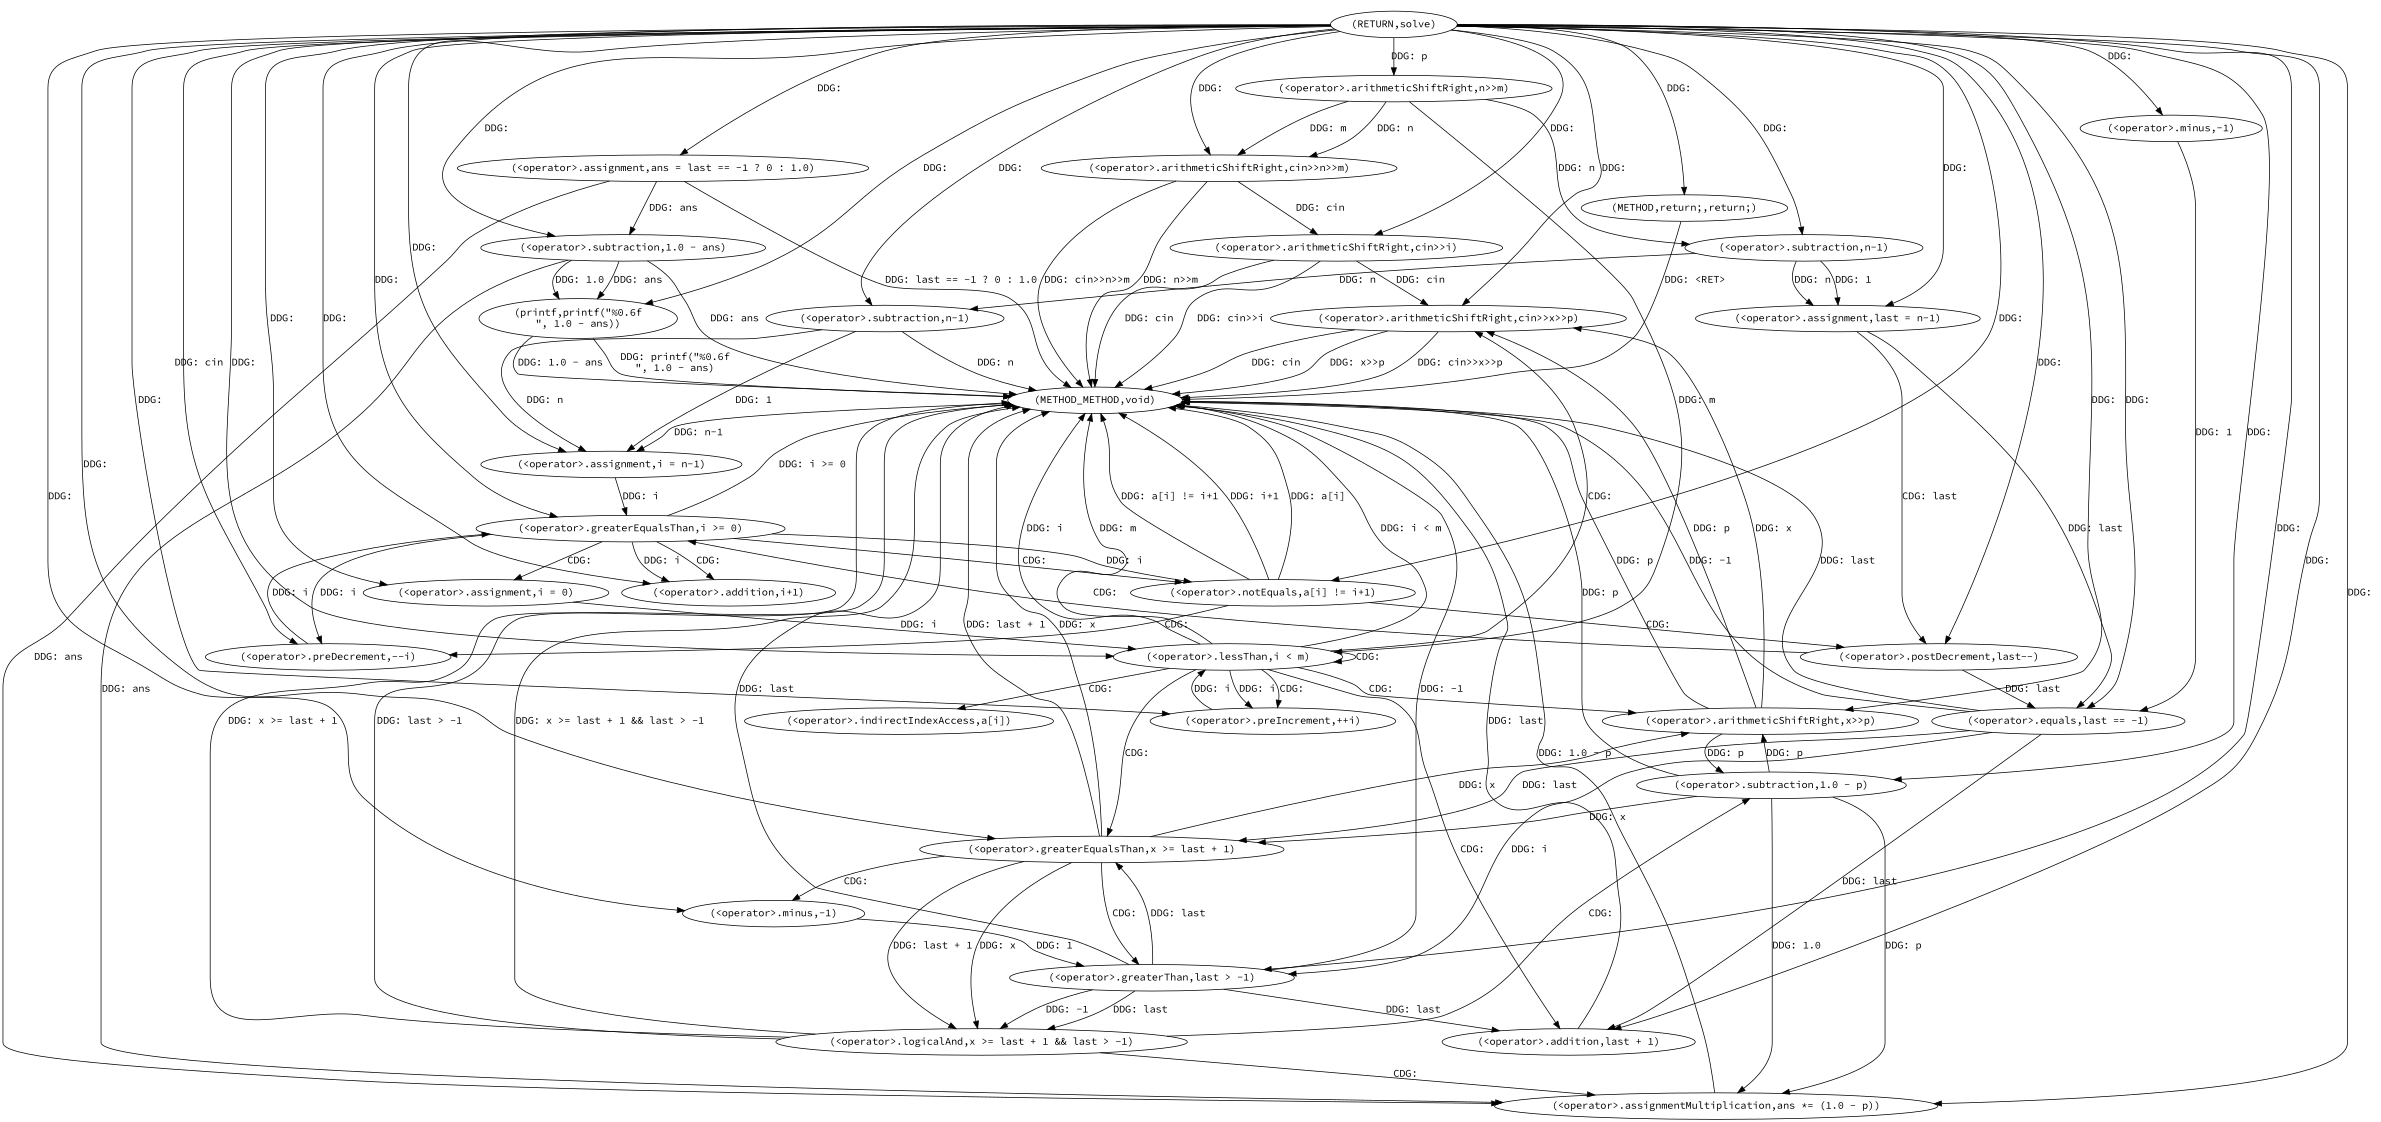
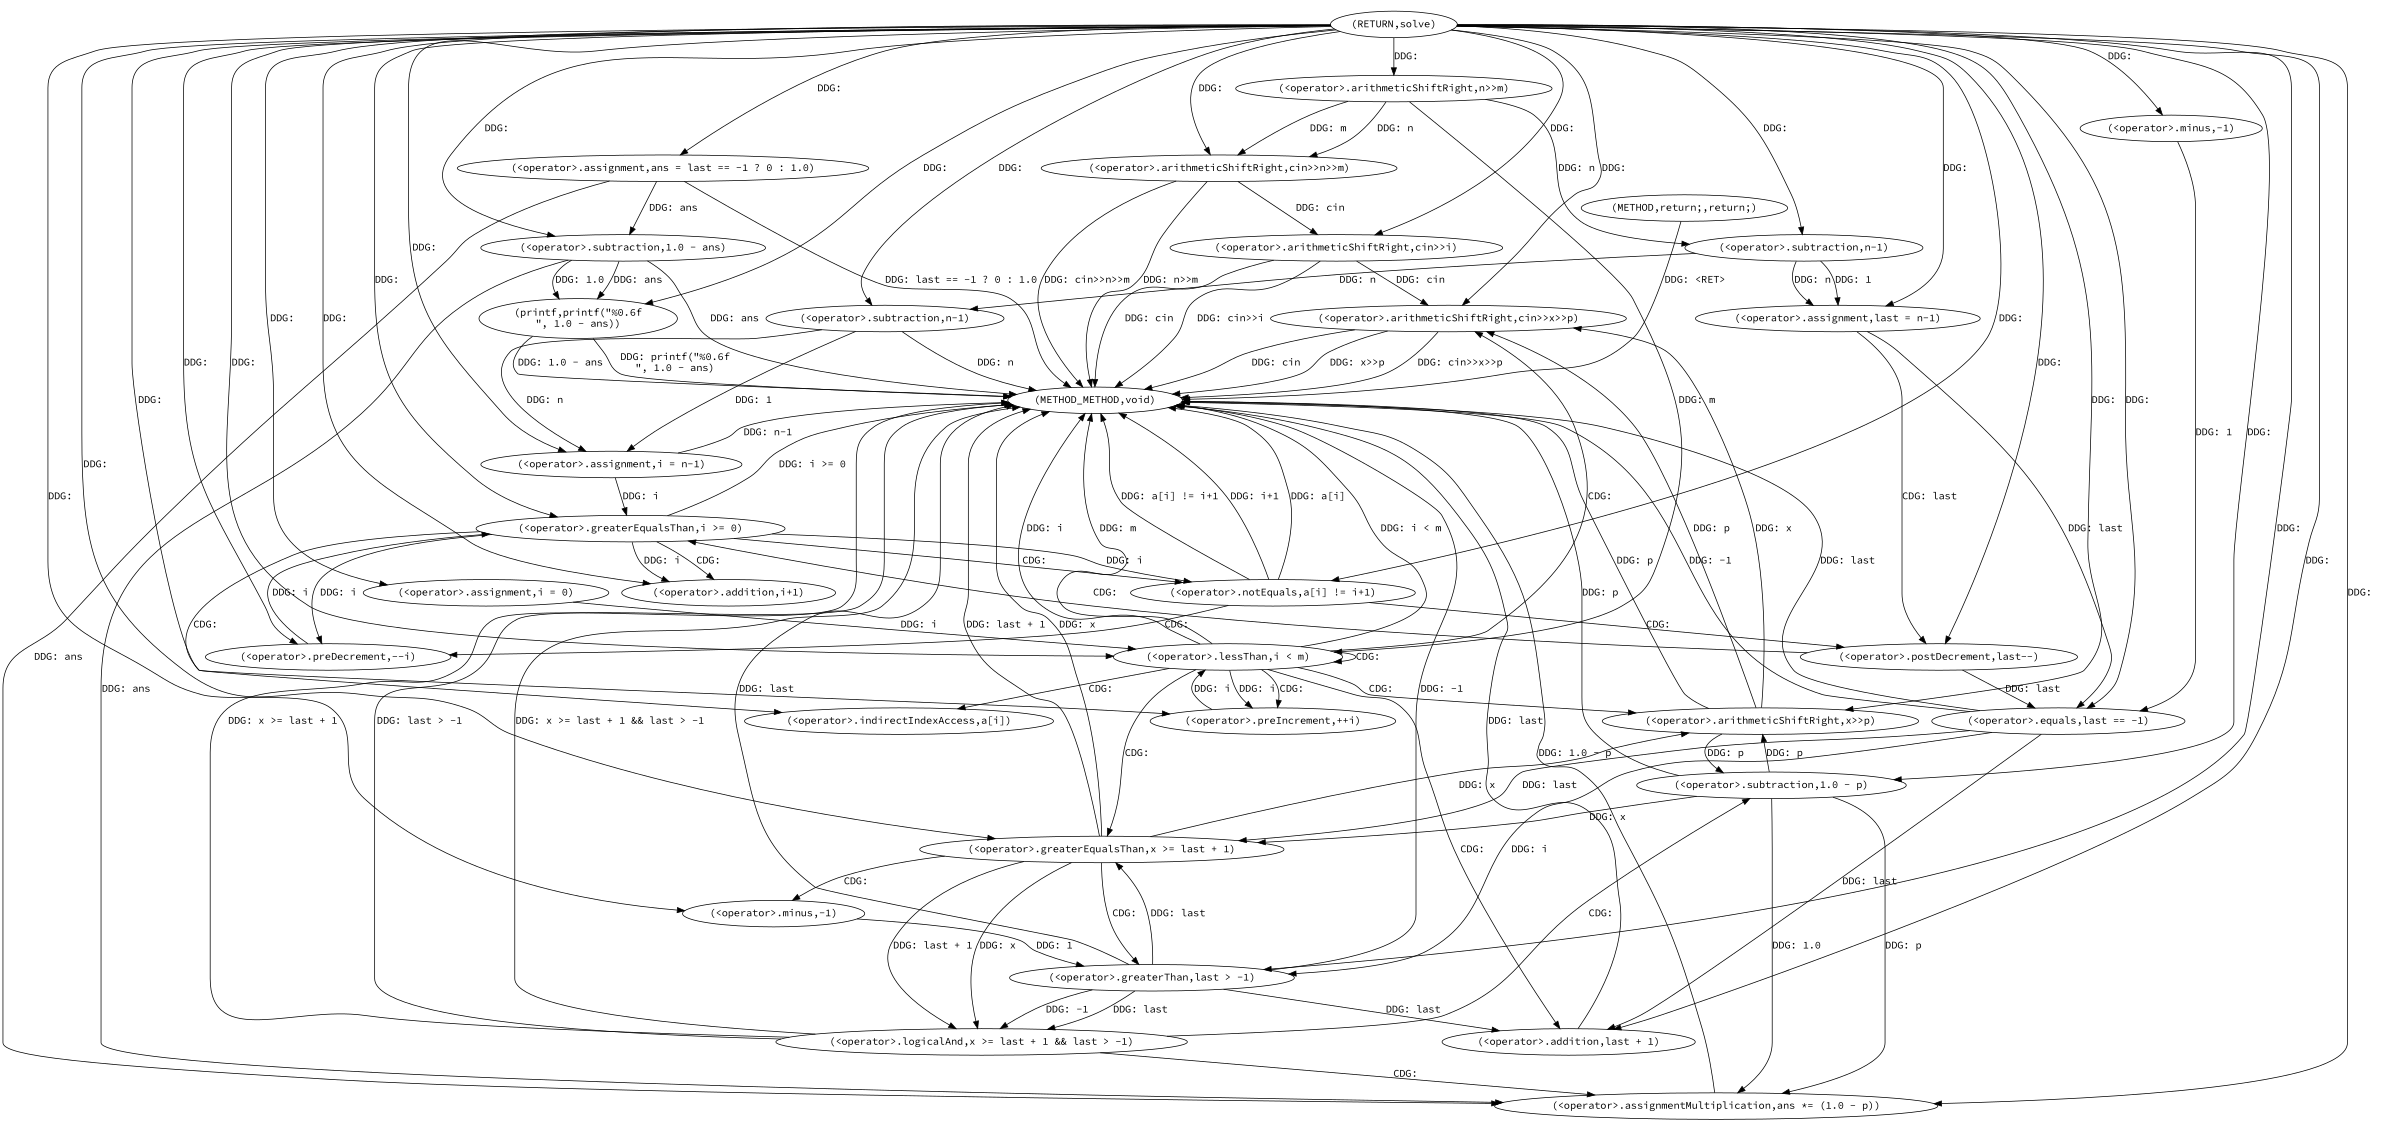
edge "(RETURN,solve)" -> "(METHOD,return;,return;)": removed, label "DDG:"
edge "(RETURN,solve)" -> "(<operator>.arithmeticShiftRight,n>>m)": label "DDG: p" -> "DDG: "
edge "(RETURN,solve)" -> "(<operator>.preDecrement,--i)": label "DDG: cin" -> "DDG: "
edge "(METHOD_METHOD,void)" -> "(<operator>.assignment,i = n-1)": reversed
edge "(<operator>.greaterEqualsThan,i >= 0)" -> "(<operator>.assignment,i = 0)": now "(<operator>.greaterEqualsThan,i >= 0)" -> "(<operator>.indirectIndexAccess,a[i])"
